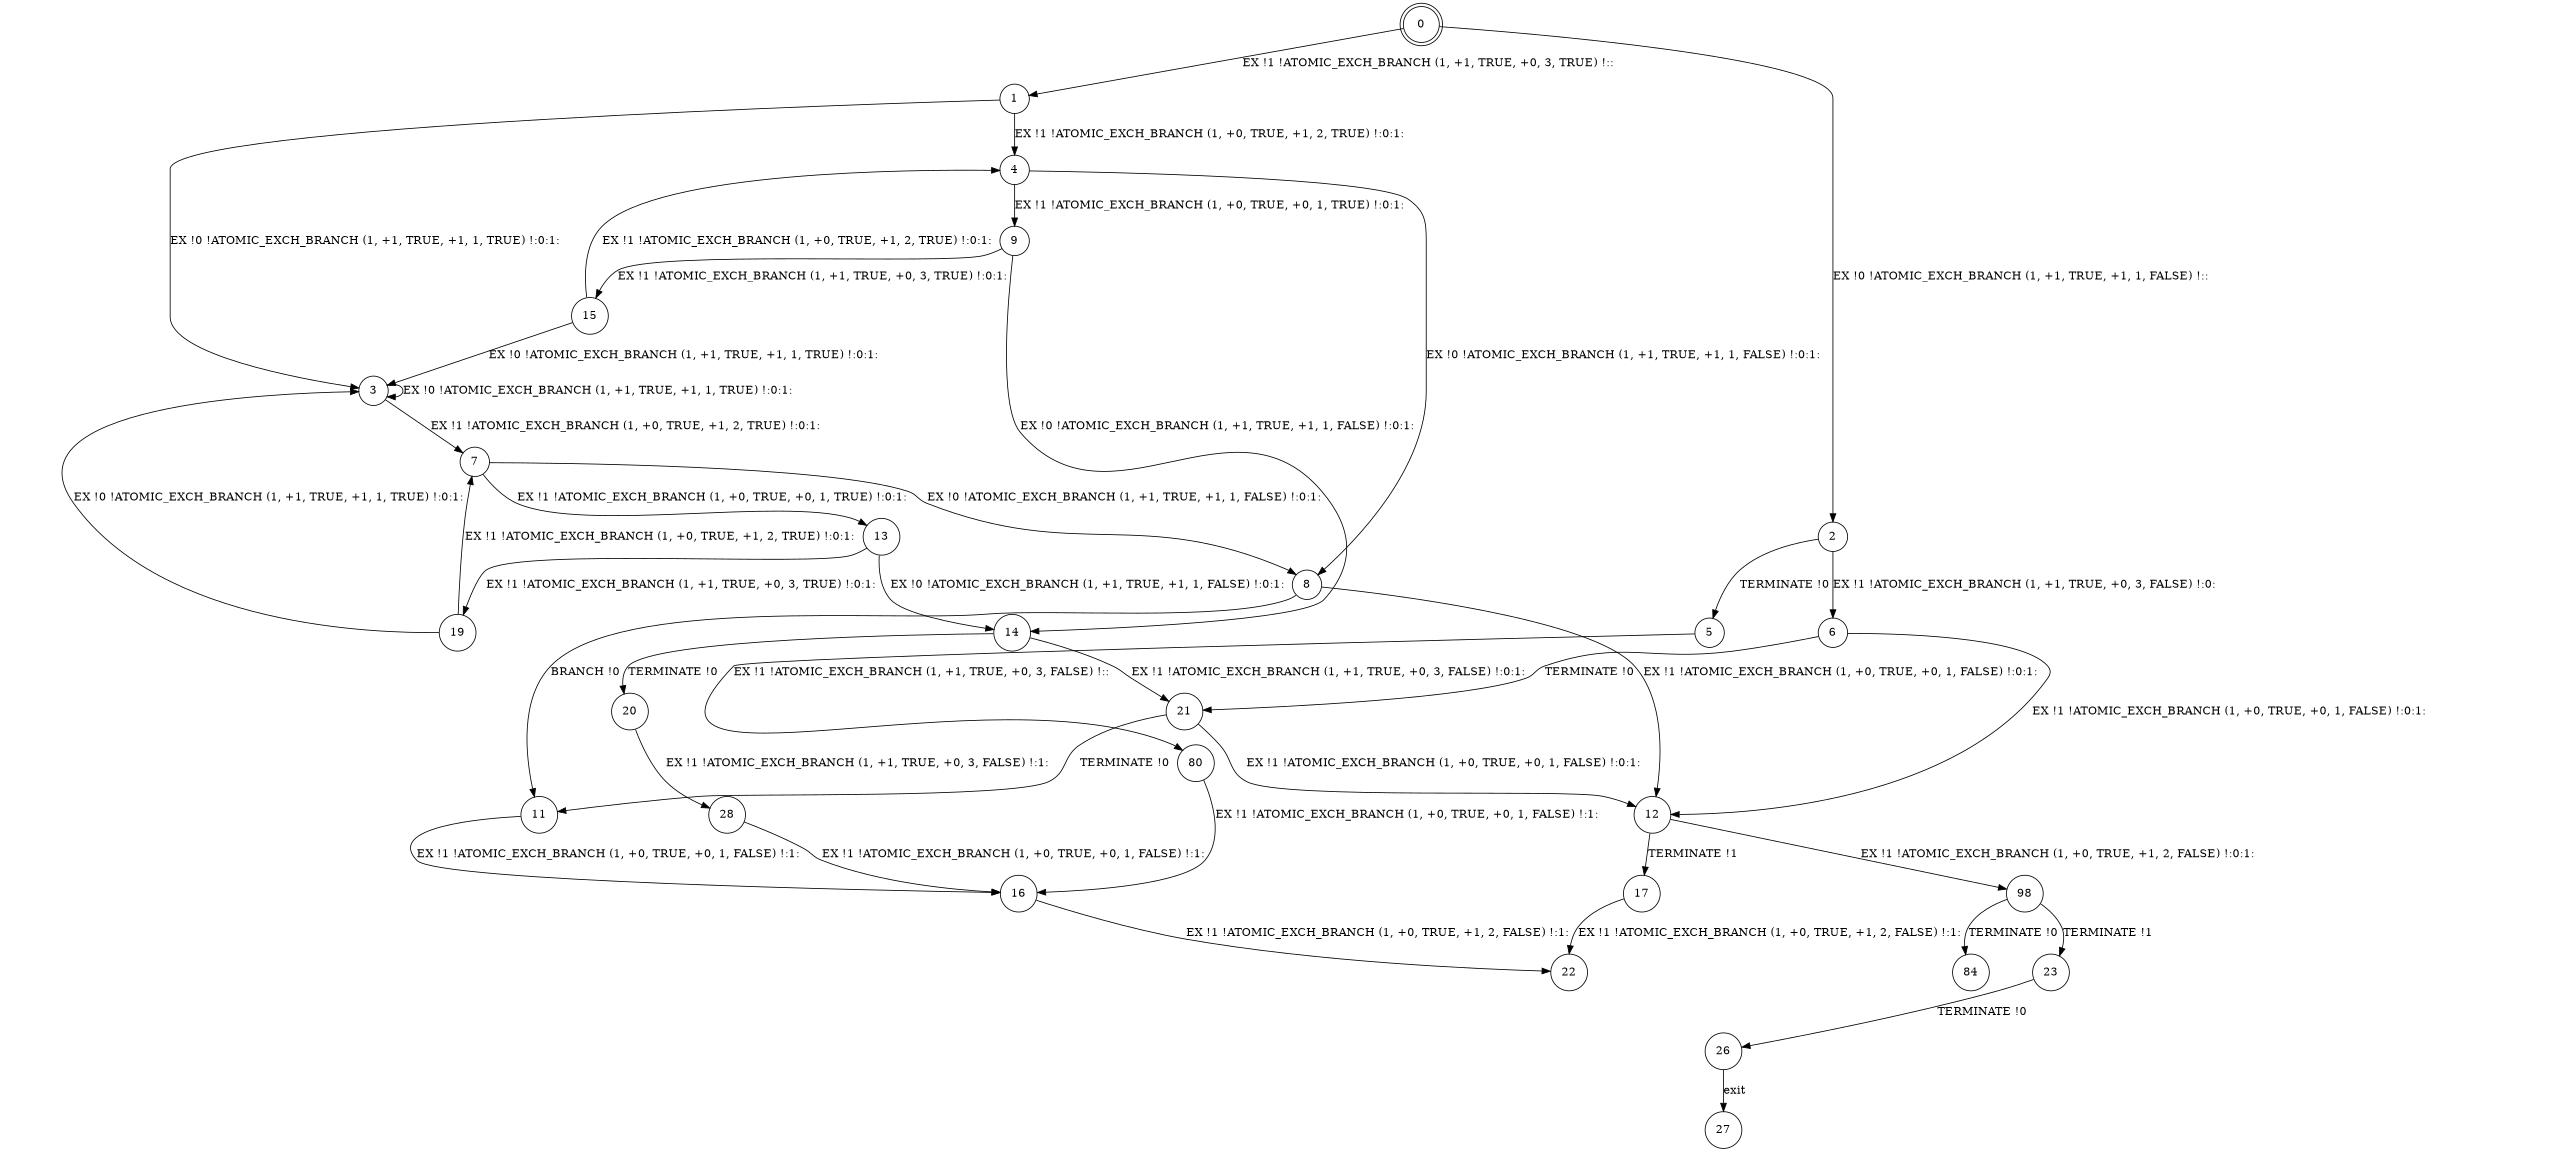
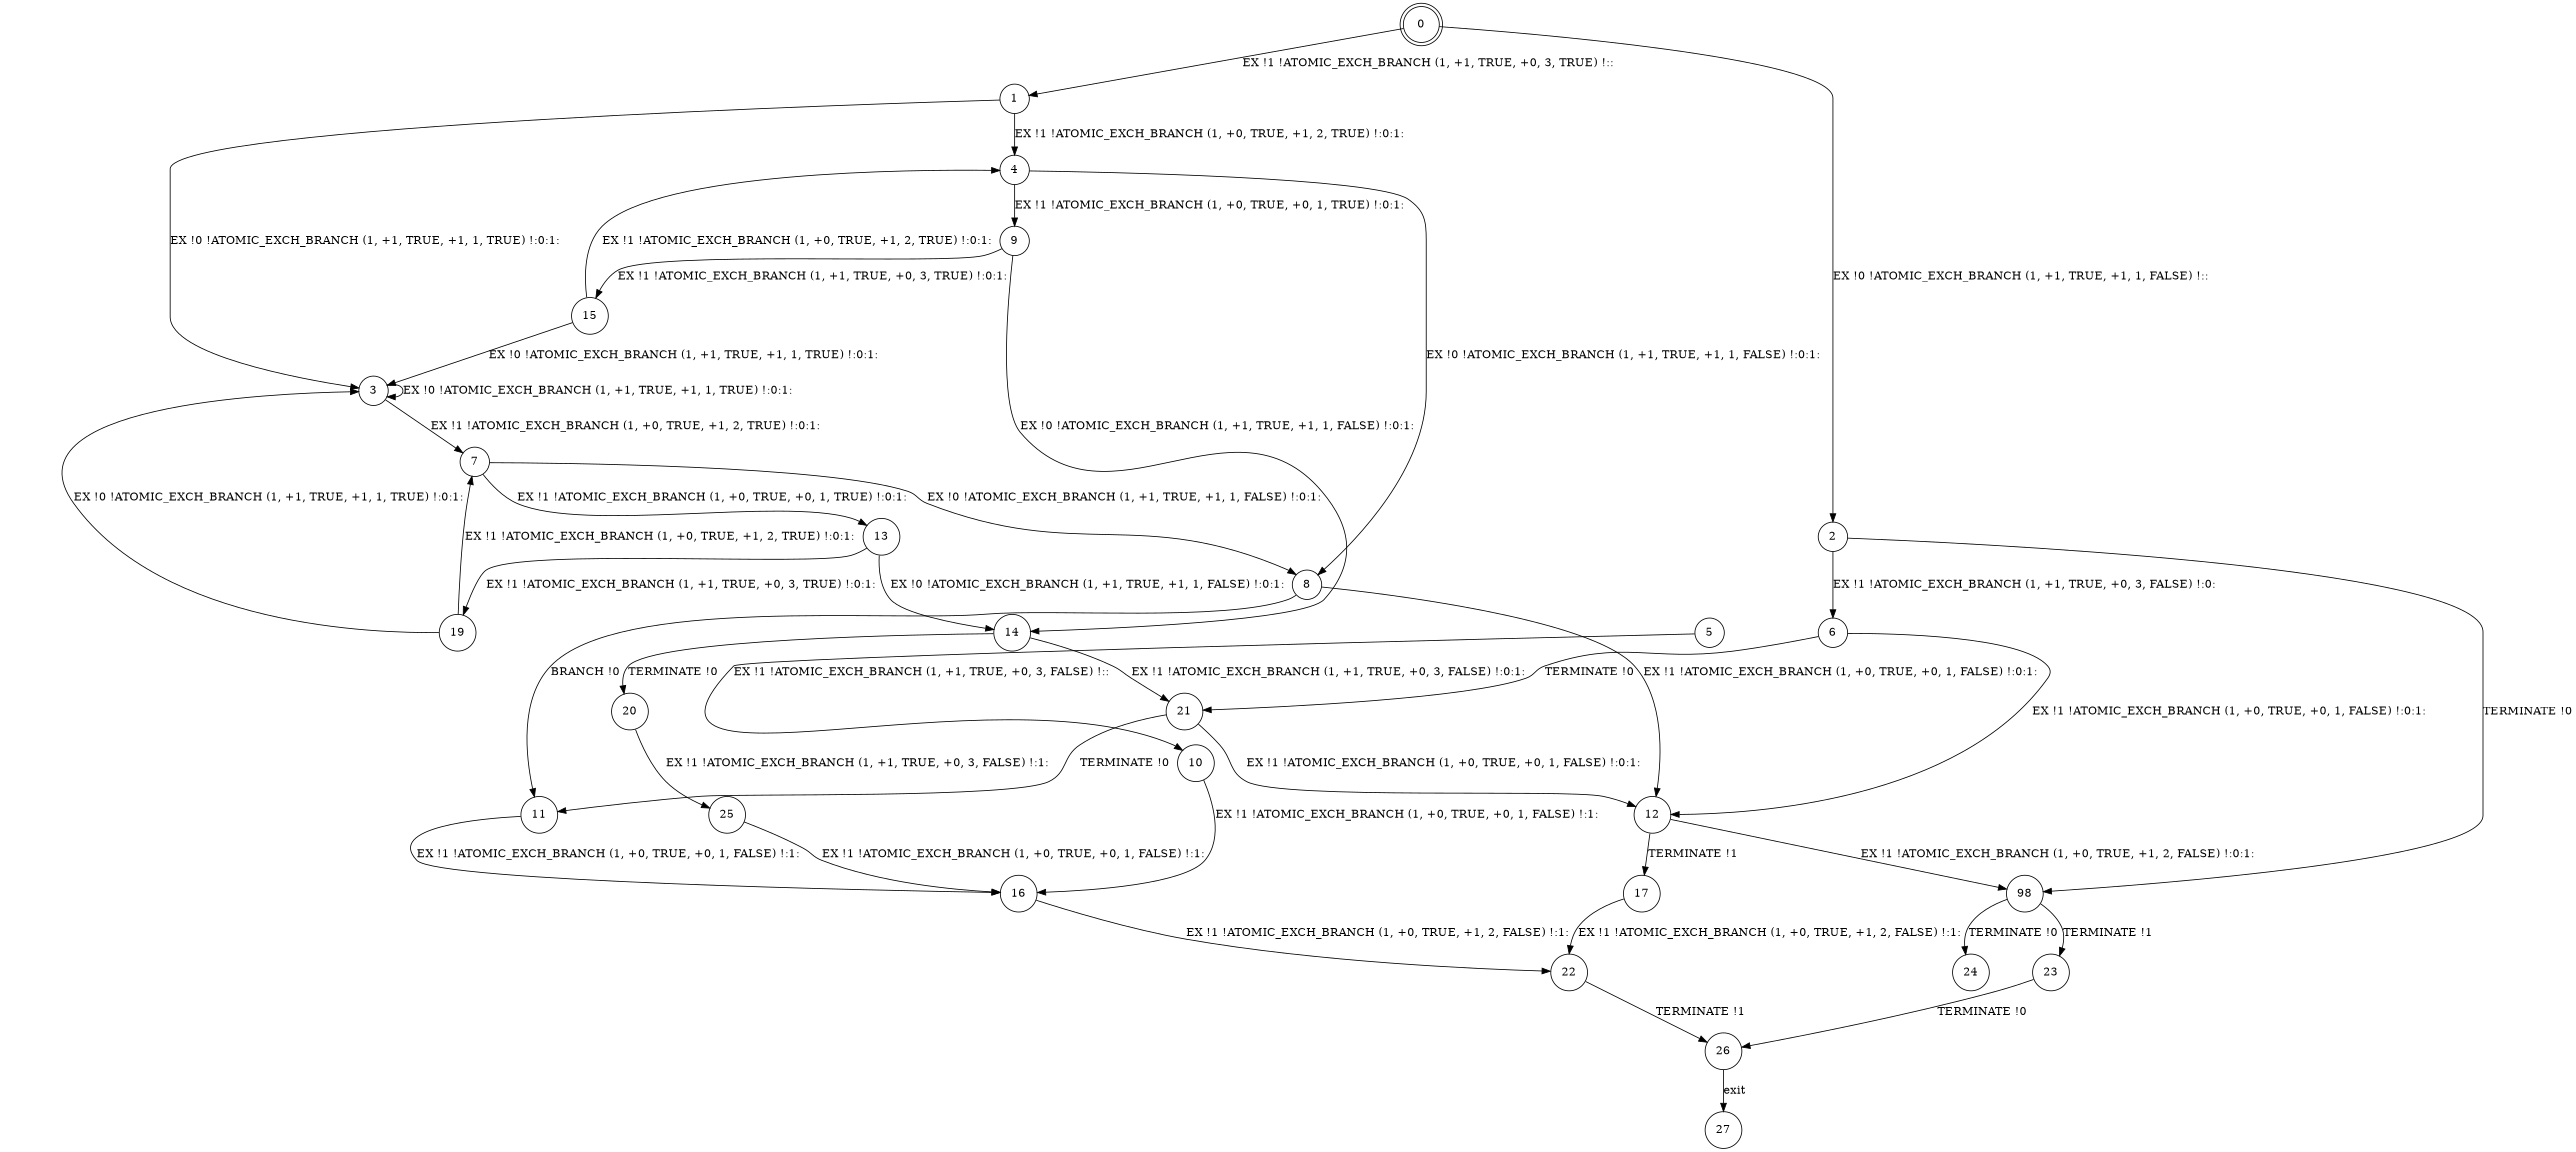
edge "2" -> "5": now "2" -> "98"
node "80": label "80" -> "10"
node "28": label "28" -> "25"
node "84": label "84" -> "24"
edge "22" -> "26": added, label "TERMINATE !1"
